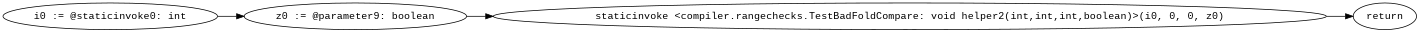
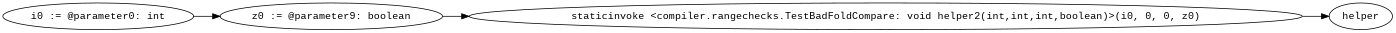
node "i0 := @staticinvoke0: int": label "i0 := @staticinvoke0: int" -> "i0 := @parameter0: int"
node "return": label "return" -> "helper"
